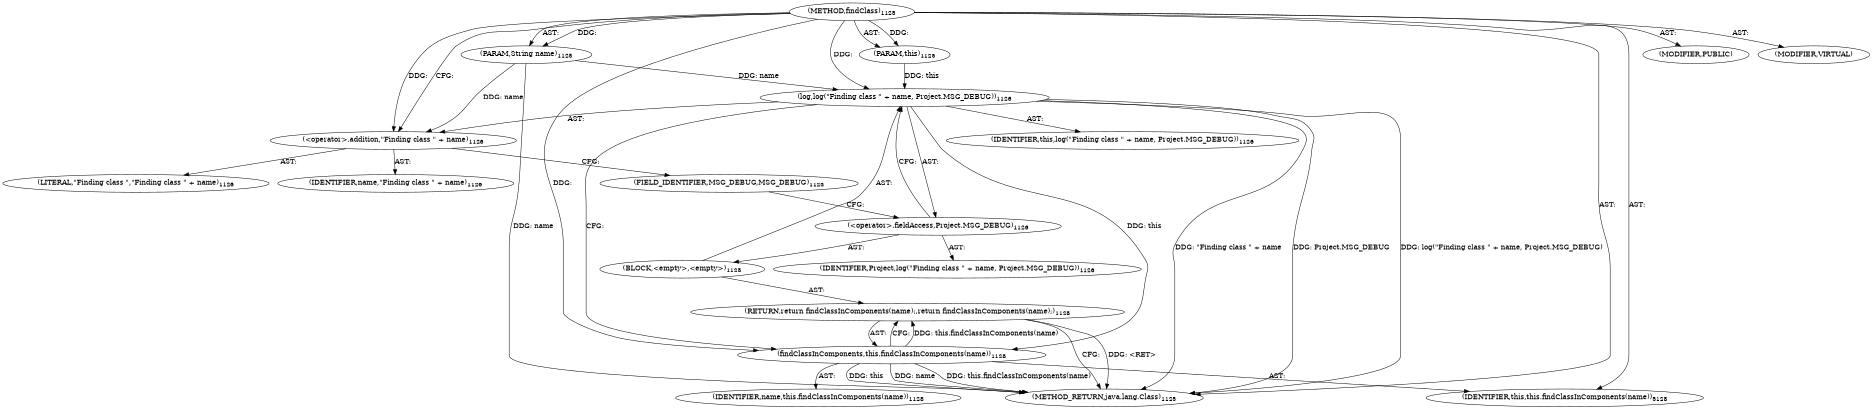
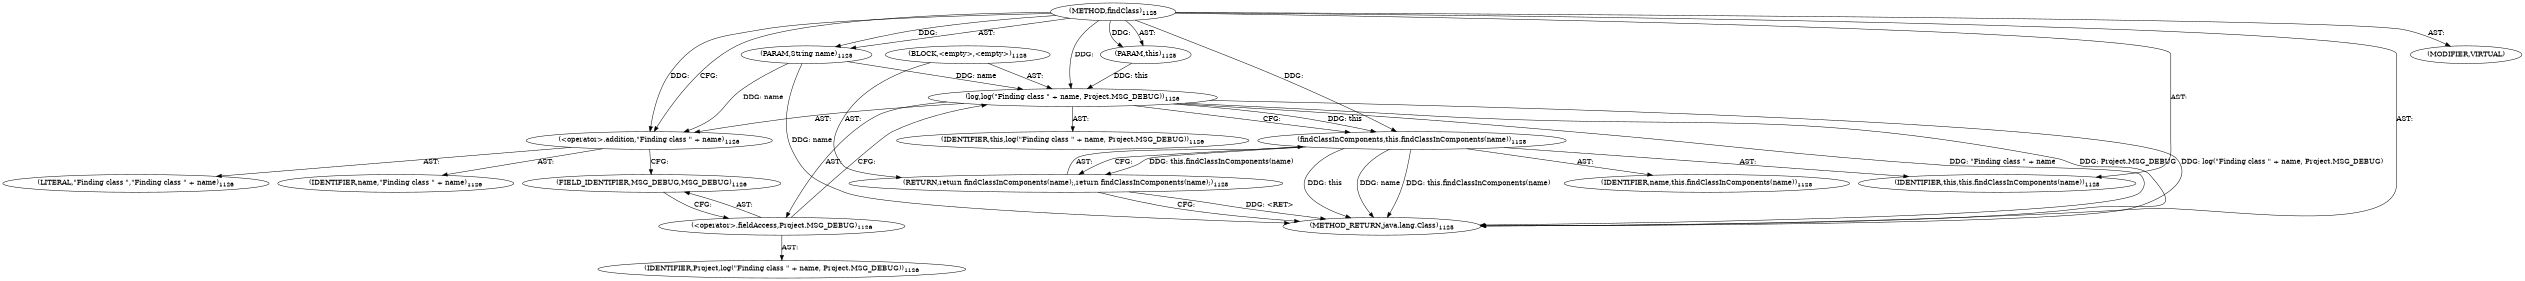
node "(MODIFIER,PUBLIC)": removed
node "(FIELD_IDENTIFIER,MSG_DEBUG,MSG_DEBUG)": text "1123" -> "1126"
edge "(<operator>.fieldAccess,Project.MSG_DEBUG)" -> "(BLOCK,<empty>,<empty>)": now "(<operator>.fieldAccess,Project.MSG_DEBUG)" -> "(FIELD_IDENTIFIER,MSG_DEBUG,MSG_DEBUG)"
node "(IDENTIFIER,this,this.findClassInComponents(name))": text "5128" -> "1128"
